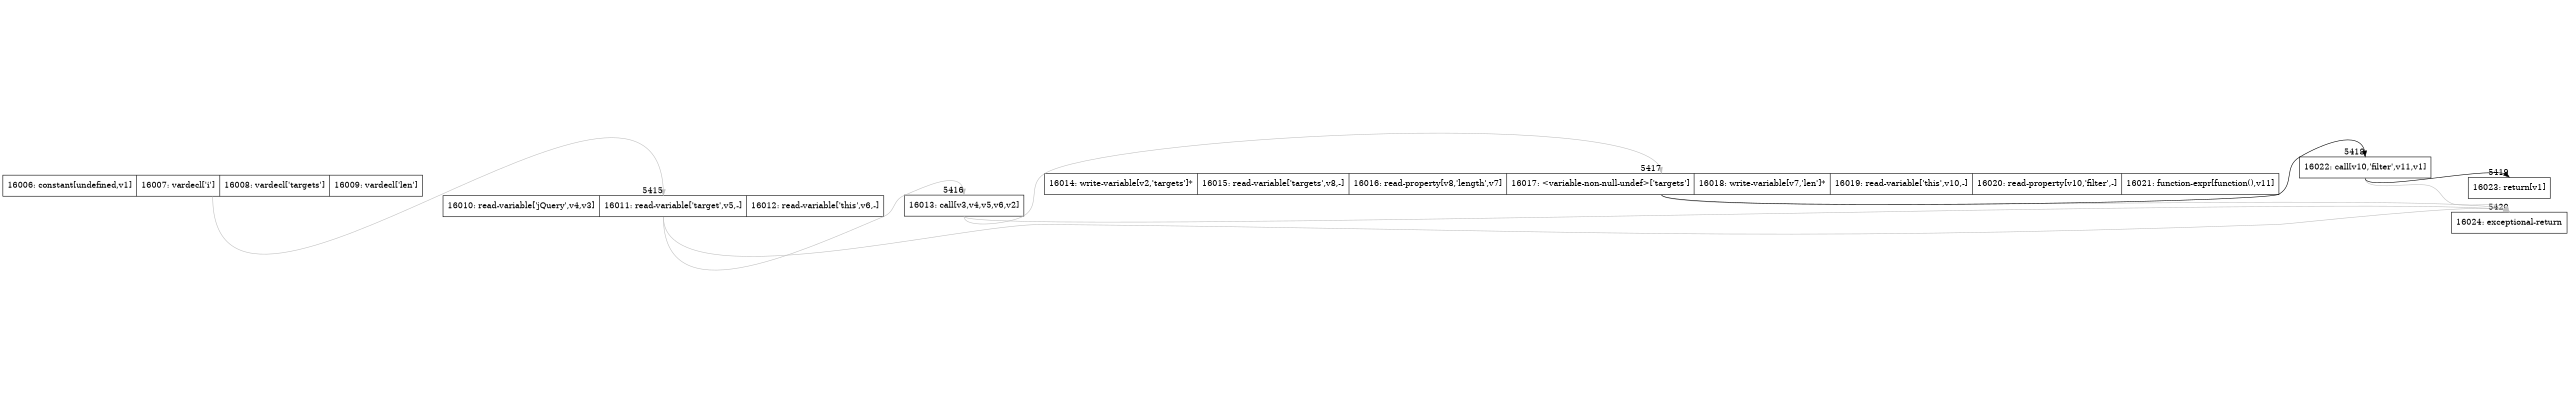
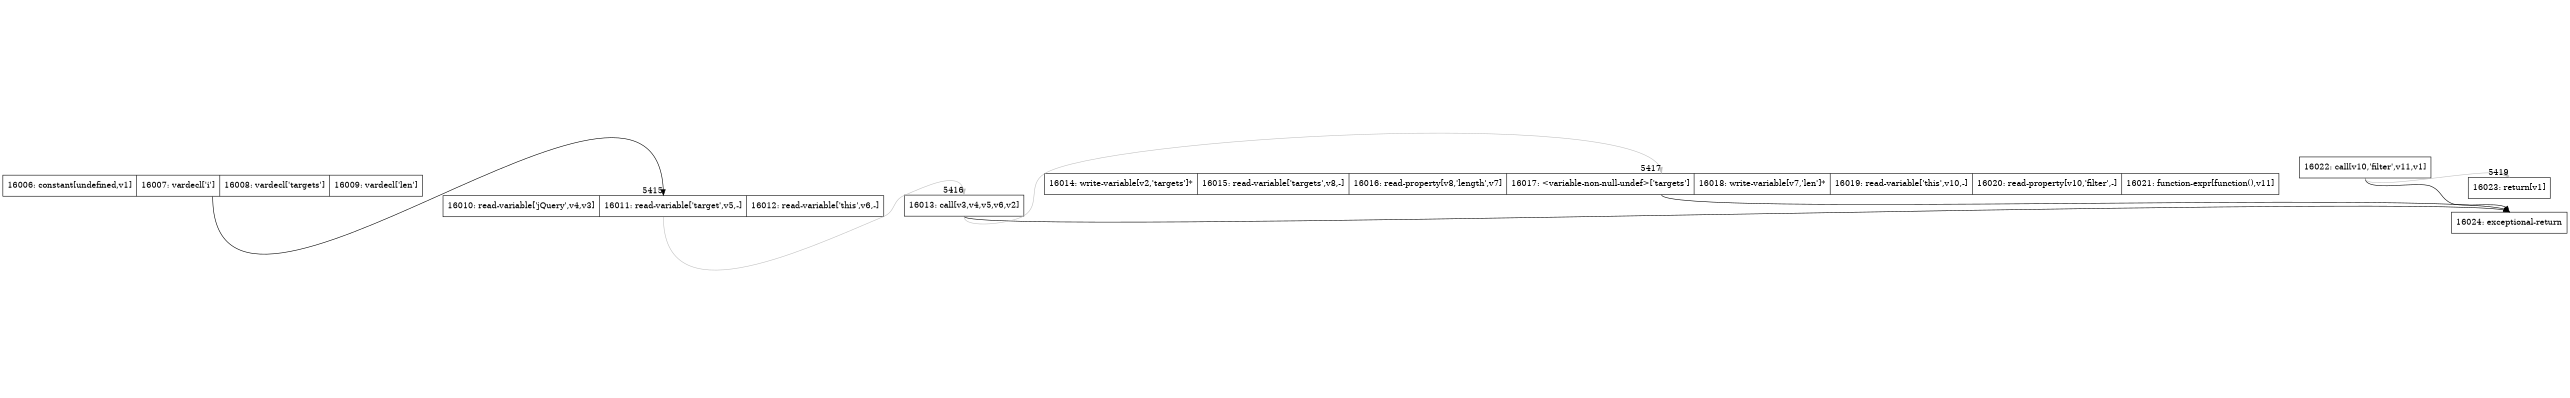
edge "16022: call[v10,'filter',v11,v1]" -> "16023: return[v1]": color black -> gray
edge "16022: call[v10,'filter',v11,v1]" -> "16024: exceptional-return": color gray -> black
edge "16006: constant[undefined,v1]" -> "16010: read-variable['jQuery',v4,v3]": color gray -> black
edge "16014: write-variable[v2,'targets']*" -> "16022: call[v10,'filter',v11,v1]": removed
edge "16014: write-variable[v2,'targets']*" -> "16024: exceptional-return": color gray -> black
edge "16013: call[v3,v4,v5,v6,v2]" -> "16024: exceptional-return": color gray -> black
edge "16010: read-variable['jQuery',v4,v3]" -> "16024: exceptional-return": removed
